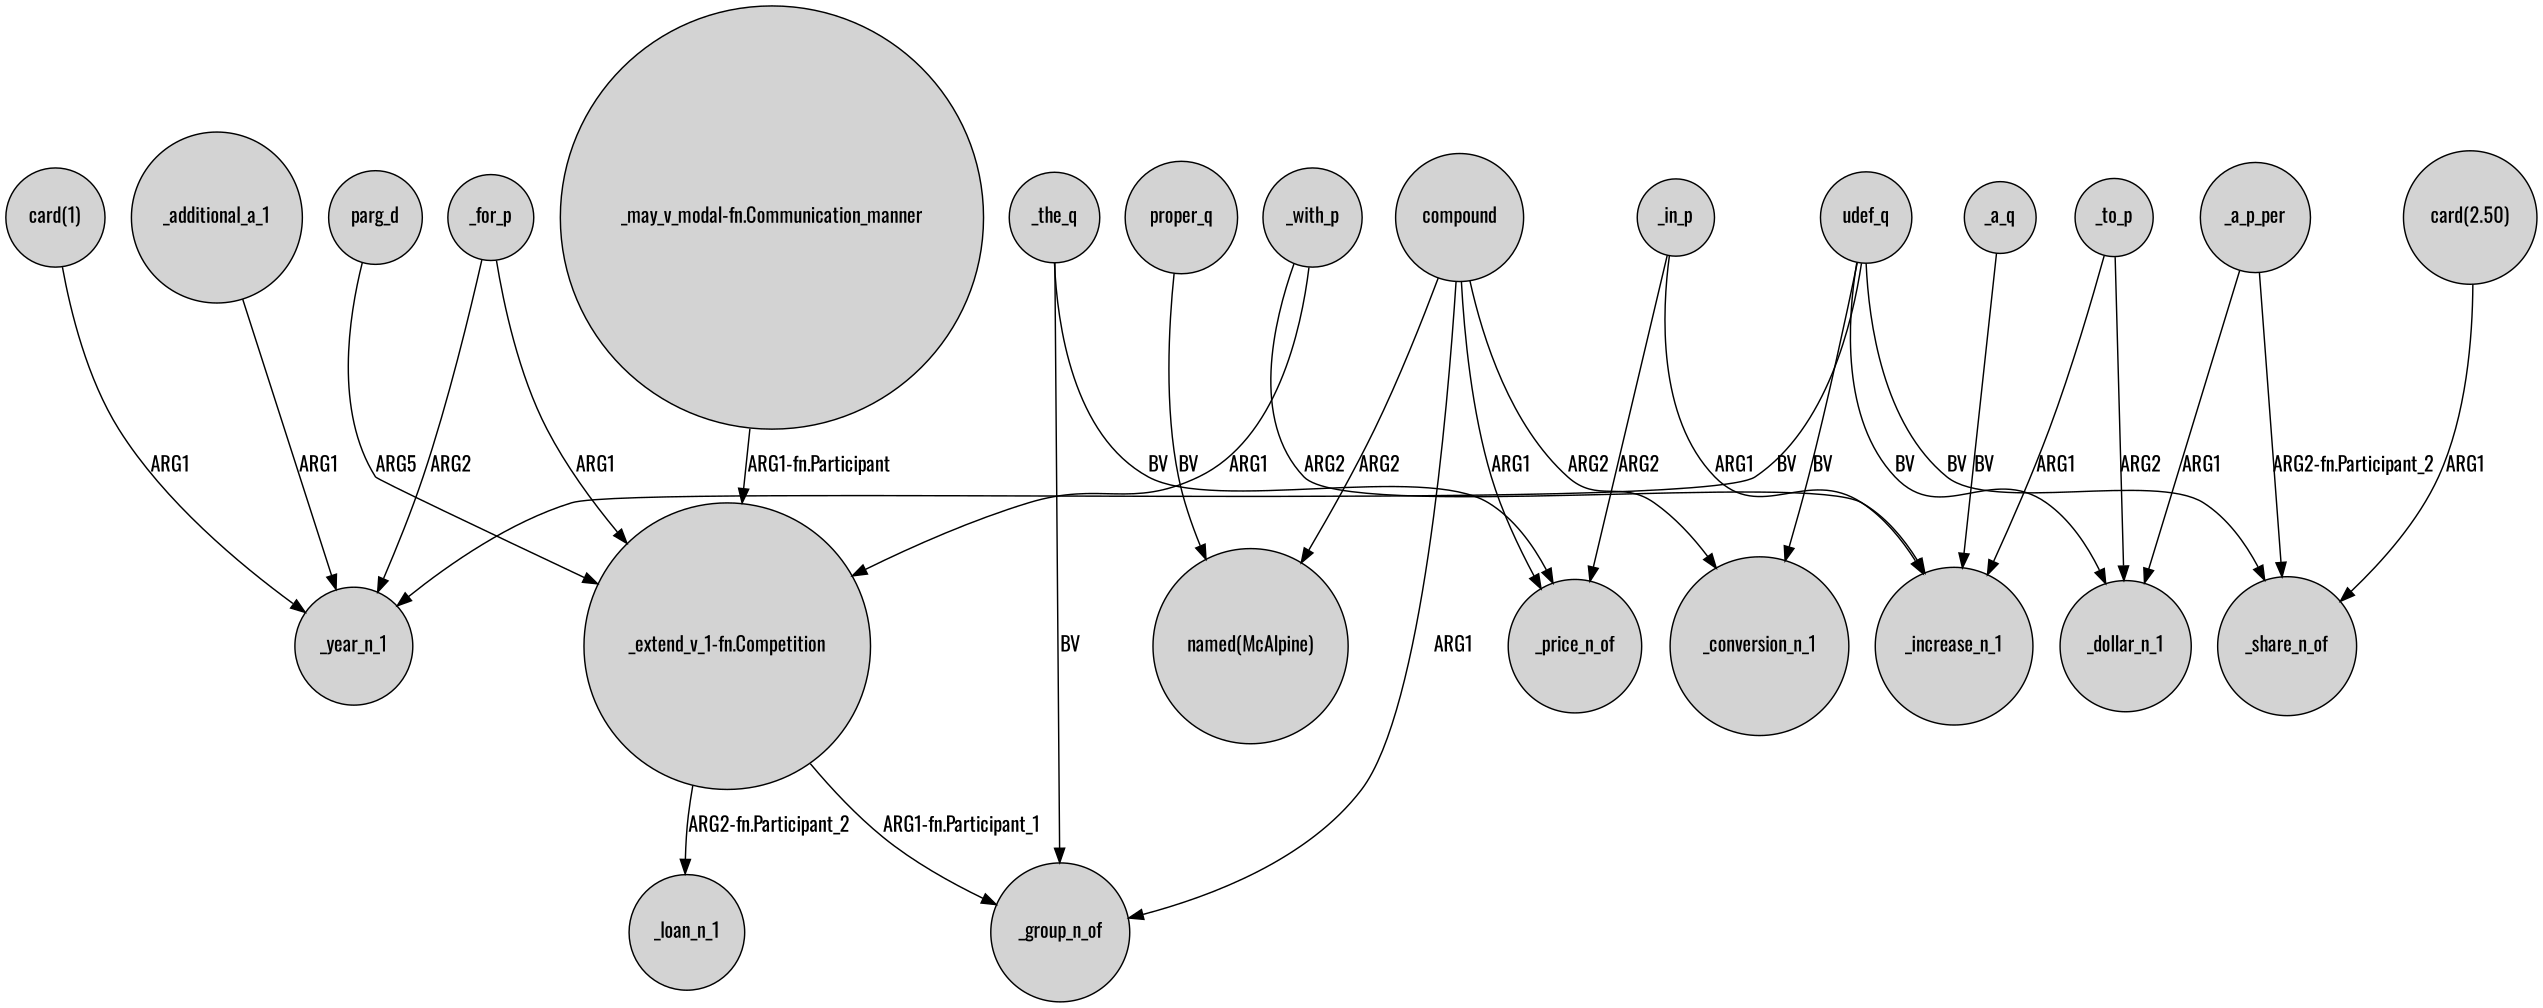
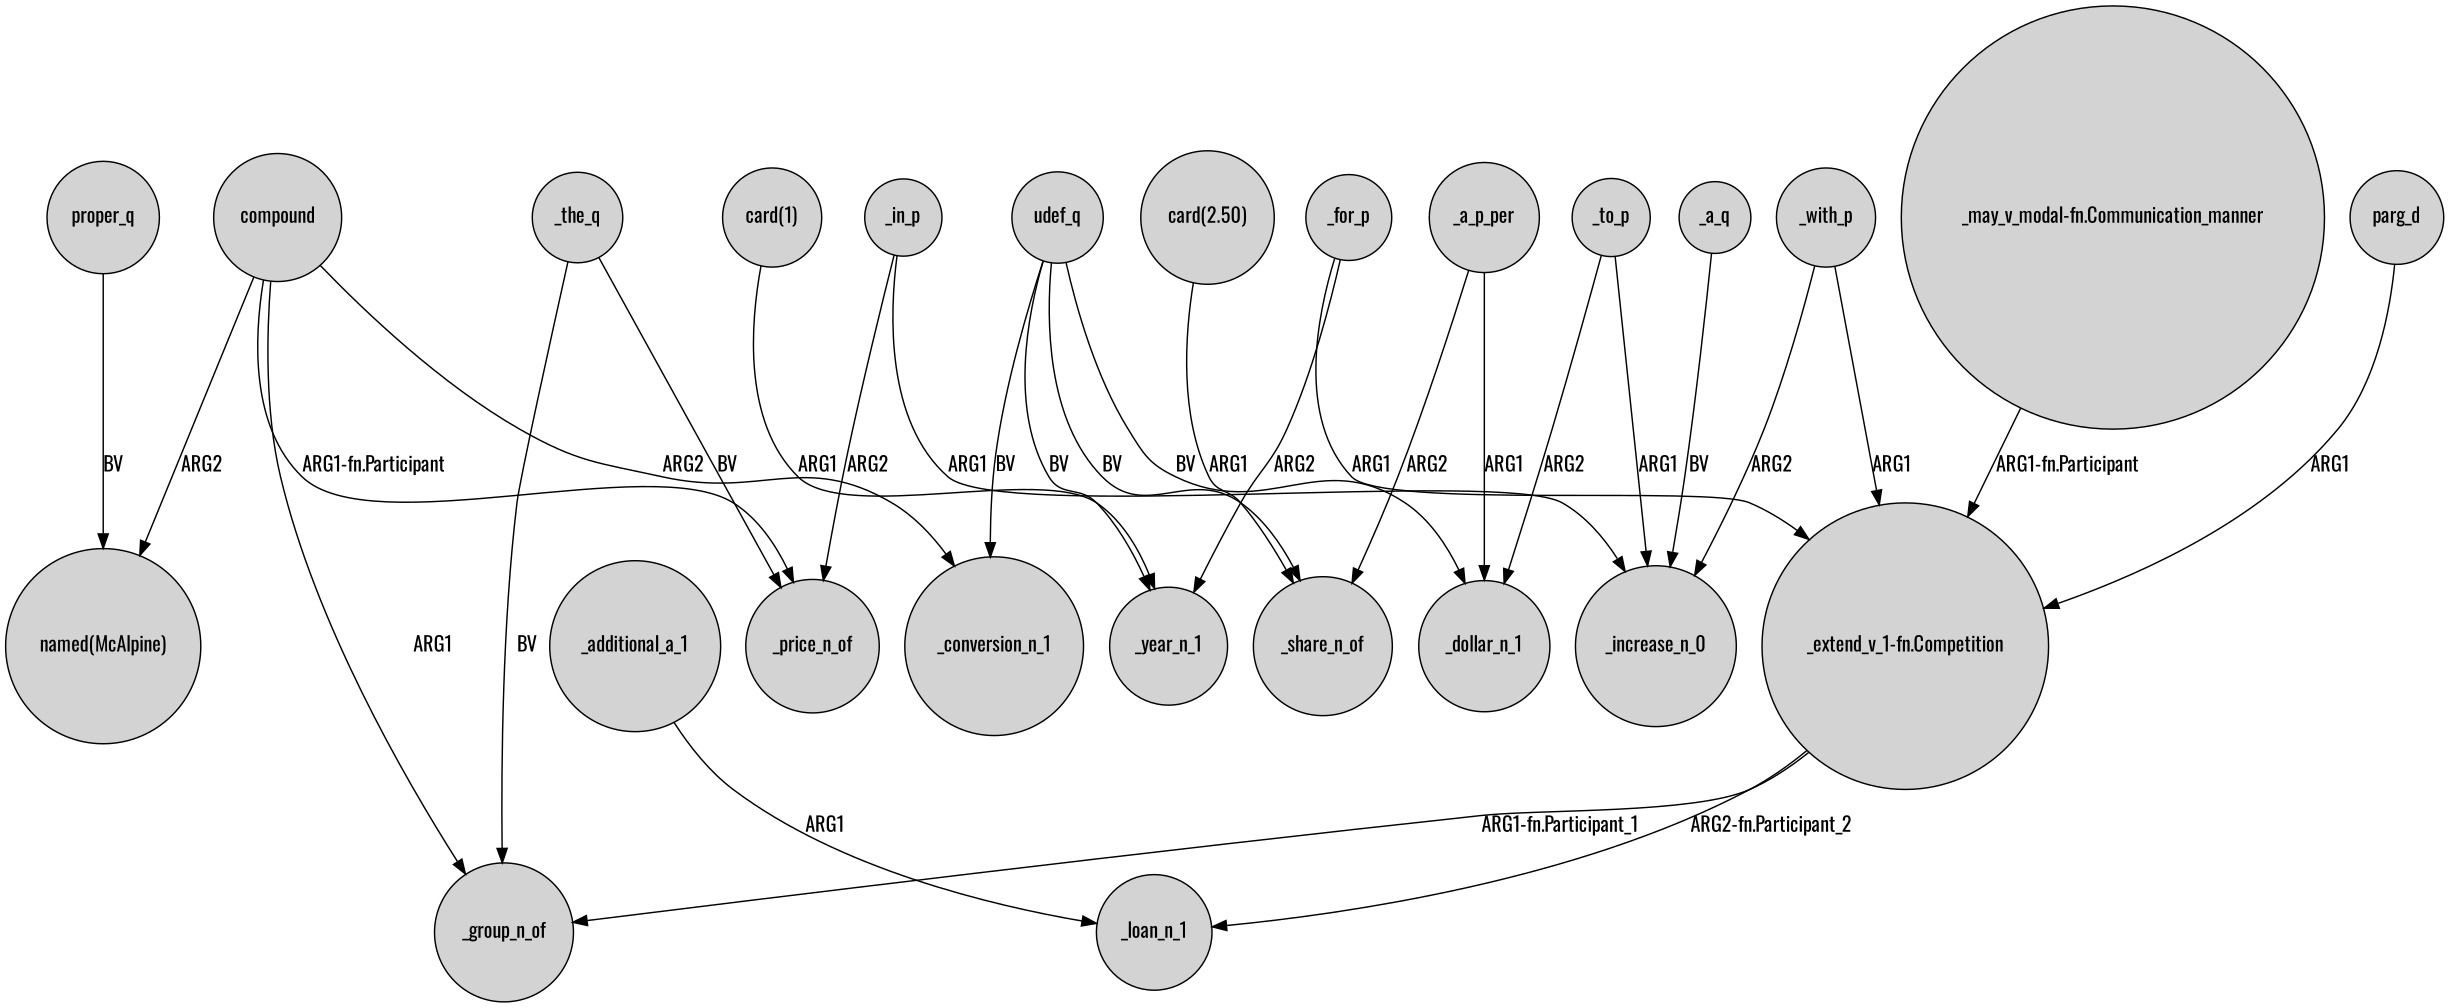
edge "_additional_a_1" -> "_year_n_1": now "_additional_a_1" -> "_loan_n_1"
edge "parg_d" -> "_extend_v_1-fn.Competition": label "ARG5" -> "ARG1"
edge "compound" -> "_price_n_of": label "ARG1" -> "ARG1-fn.Participant"
edge "_a_p_per" -> "_share_n_of": label "ARG2-fn.Participant_2" -> "ARG2"
node "_increase_n_1": label "_increase_n_1" -> "_increase_n_0"
